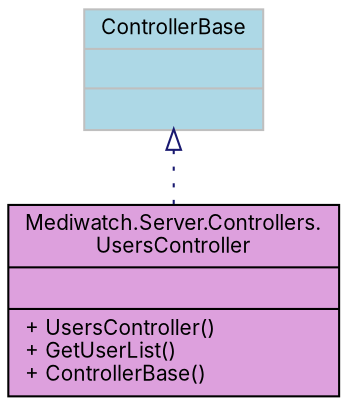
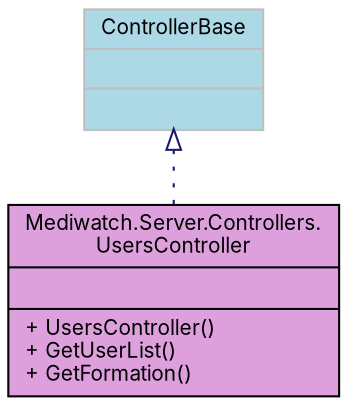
node "Mediwatch.Server.Controllers.": text "+ ControllerBase()" -> "+ GetFormation()"
